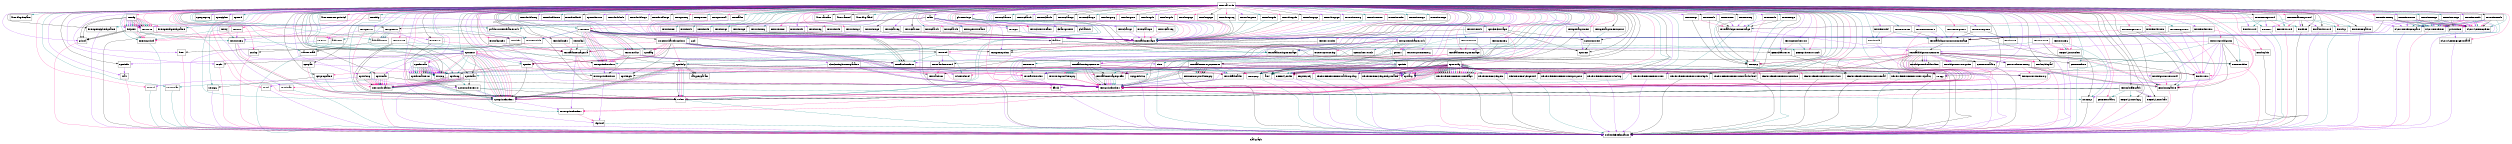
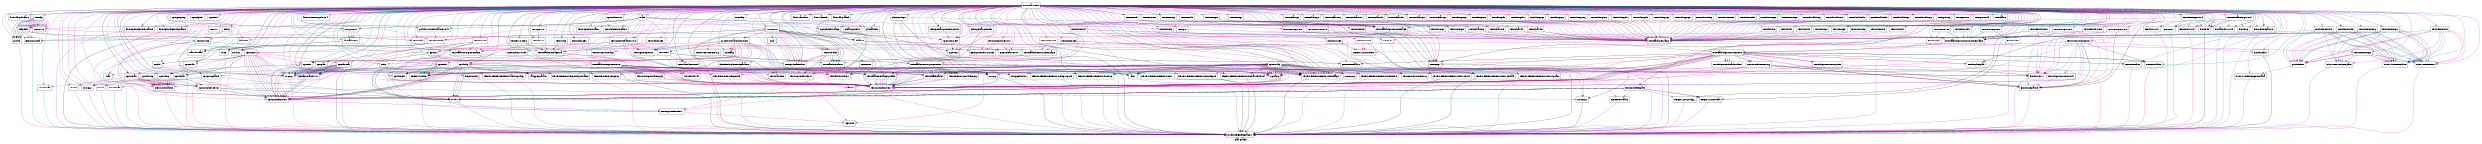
edge "external node" -> "__errno_location": added
edge "test_time_t_ge" -> "test_fail_message": reversed
edge "X509_VERIFY_PARAM_set1" -> "Node0x55eefc6cac80": color purple -> black
